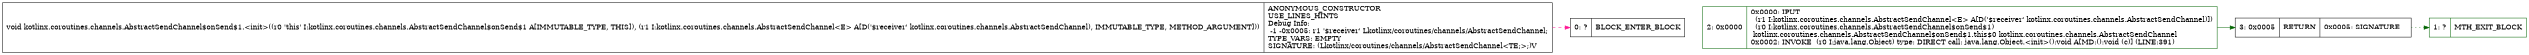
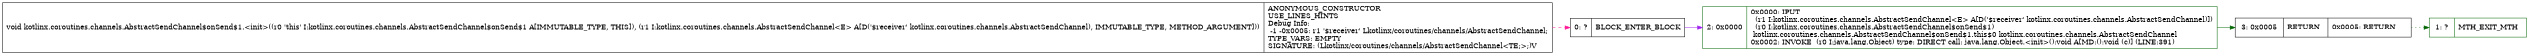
node "3: 0x0005": text "0x0005: SIGNATURE" -> "0x0005: RETURN"
node "1: ?": text "MTH_EXIT_BLOCK" -> "MTH_EXIT_MTH"
edge "0: ?" -> "2: 0x0000": added
